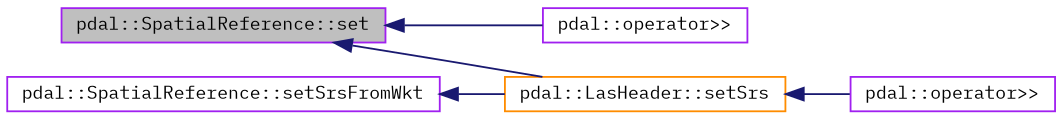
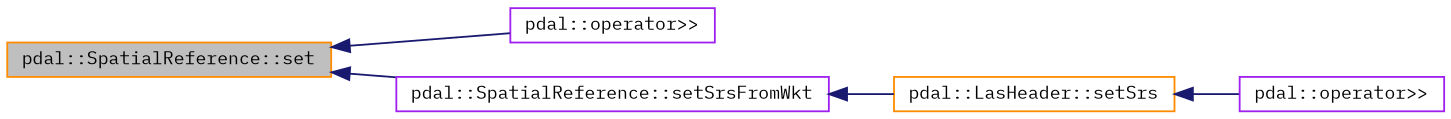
node "pdal::SpatialReference::set": color purple -> darkorange
edge "pdal::LasHeader::setSrs" -> "pdal::SpatialReference::set": now "pdal::SpatialReference::setSrsFromWkt" -> "pdal::SpatialReference::set"
